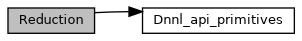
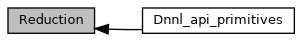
edge "Reduction" -> "Dnnl_api_primitives": reversed
